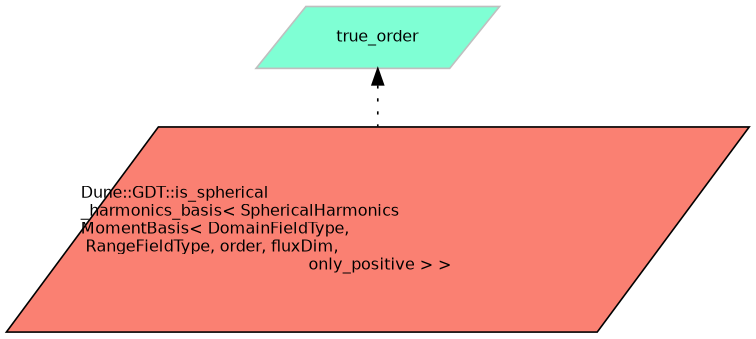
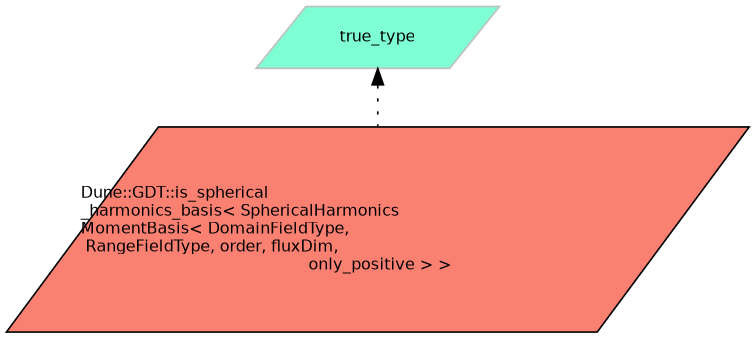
node "true_order": label "true_order" -> "true_type"
